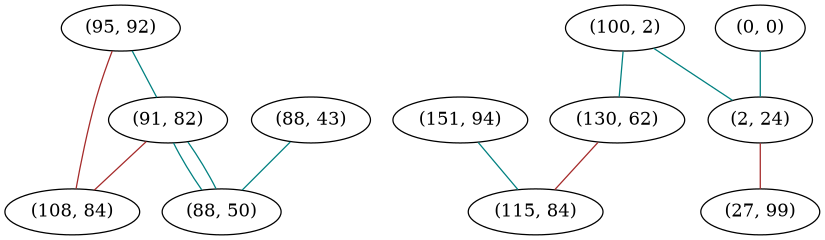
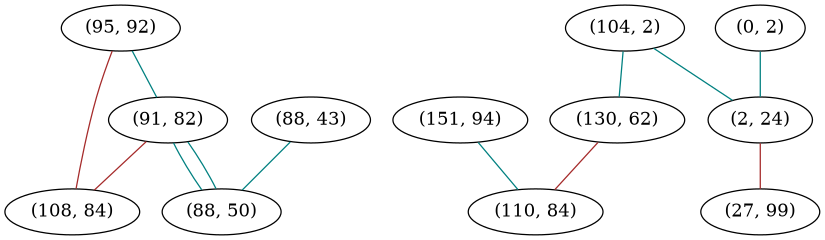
node "(100, 2)": label "(100, 2)" -> "(104, 2)"
node "(0, 0)": label "(0, 0)" -> "(0, 2)"
node "(115, 84)": label "(115, 84)" -> "(110, 84)"
